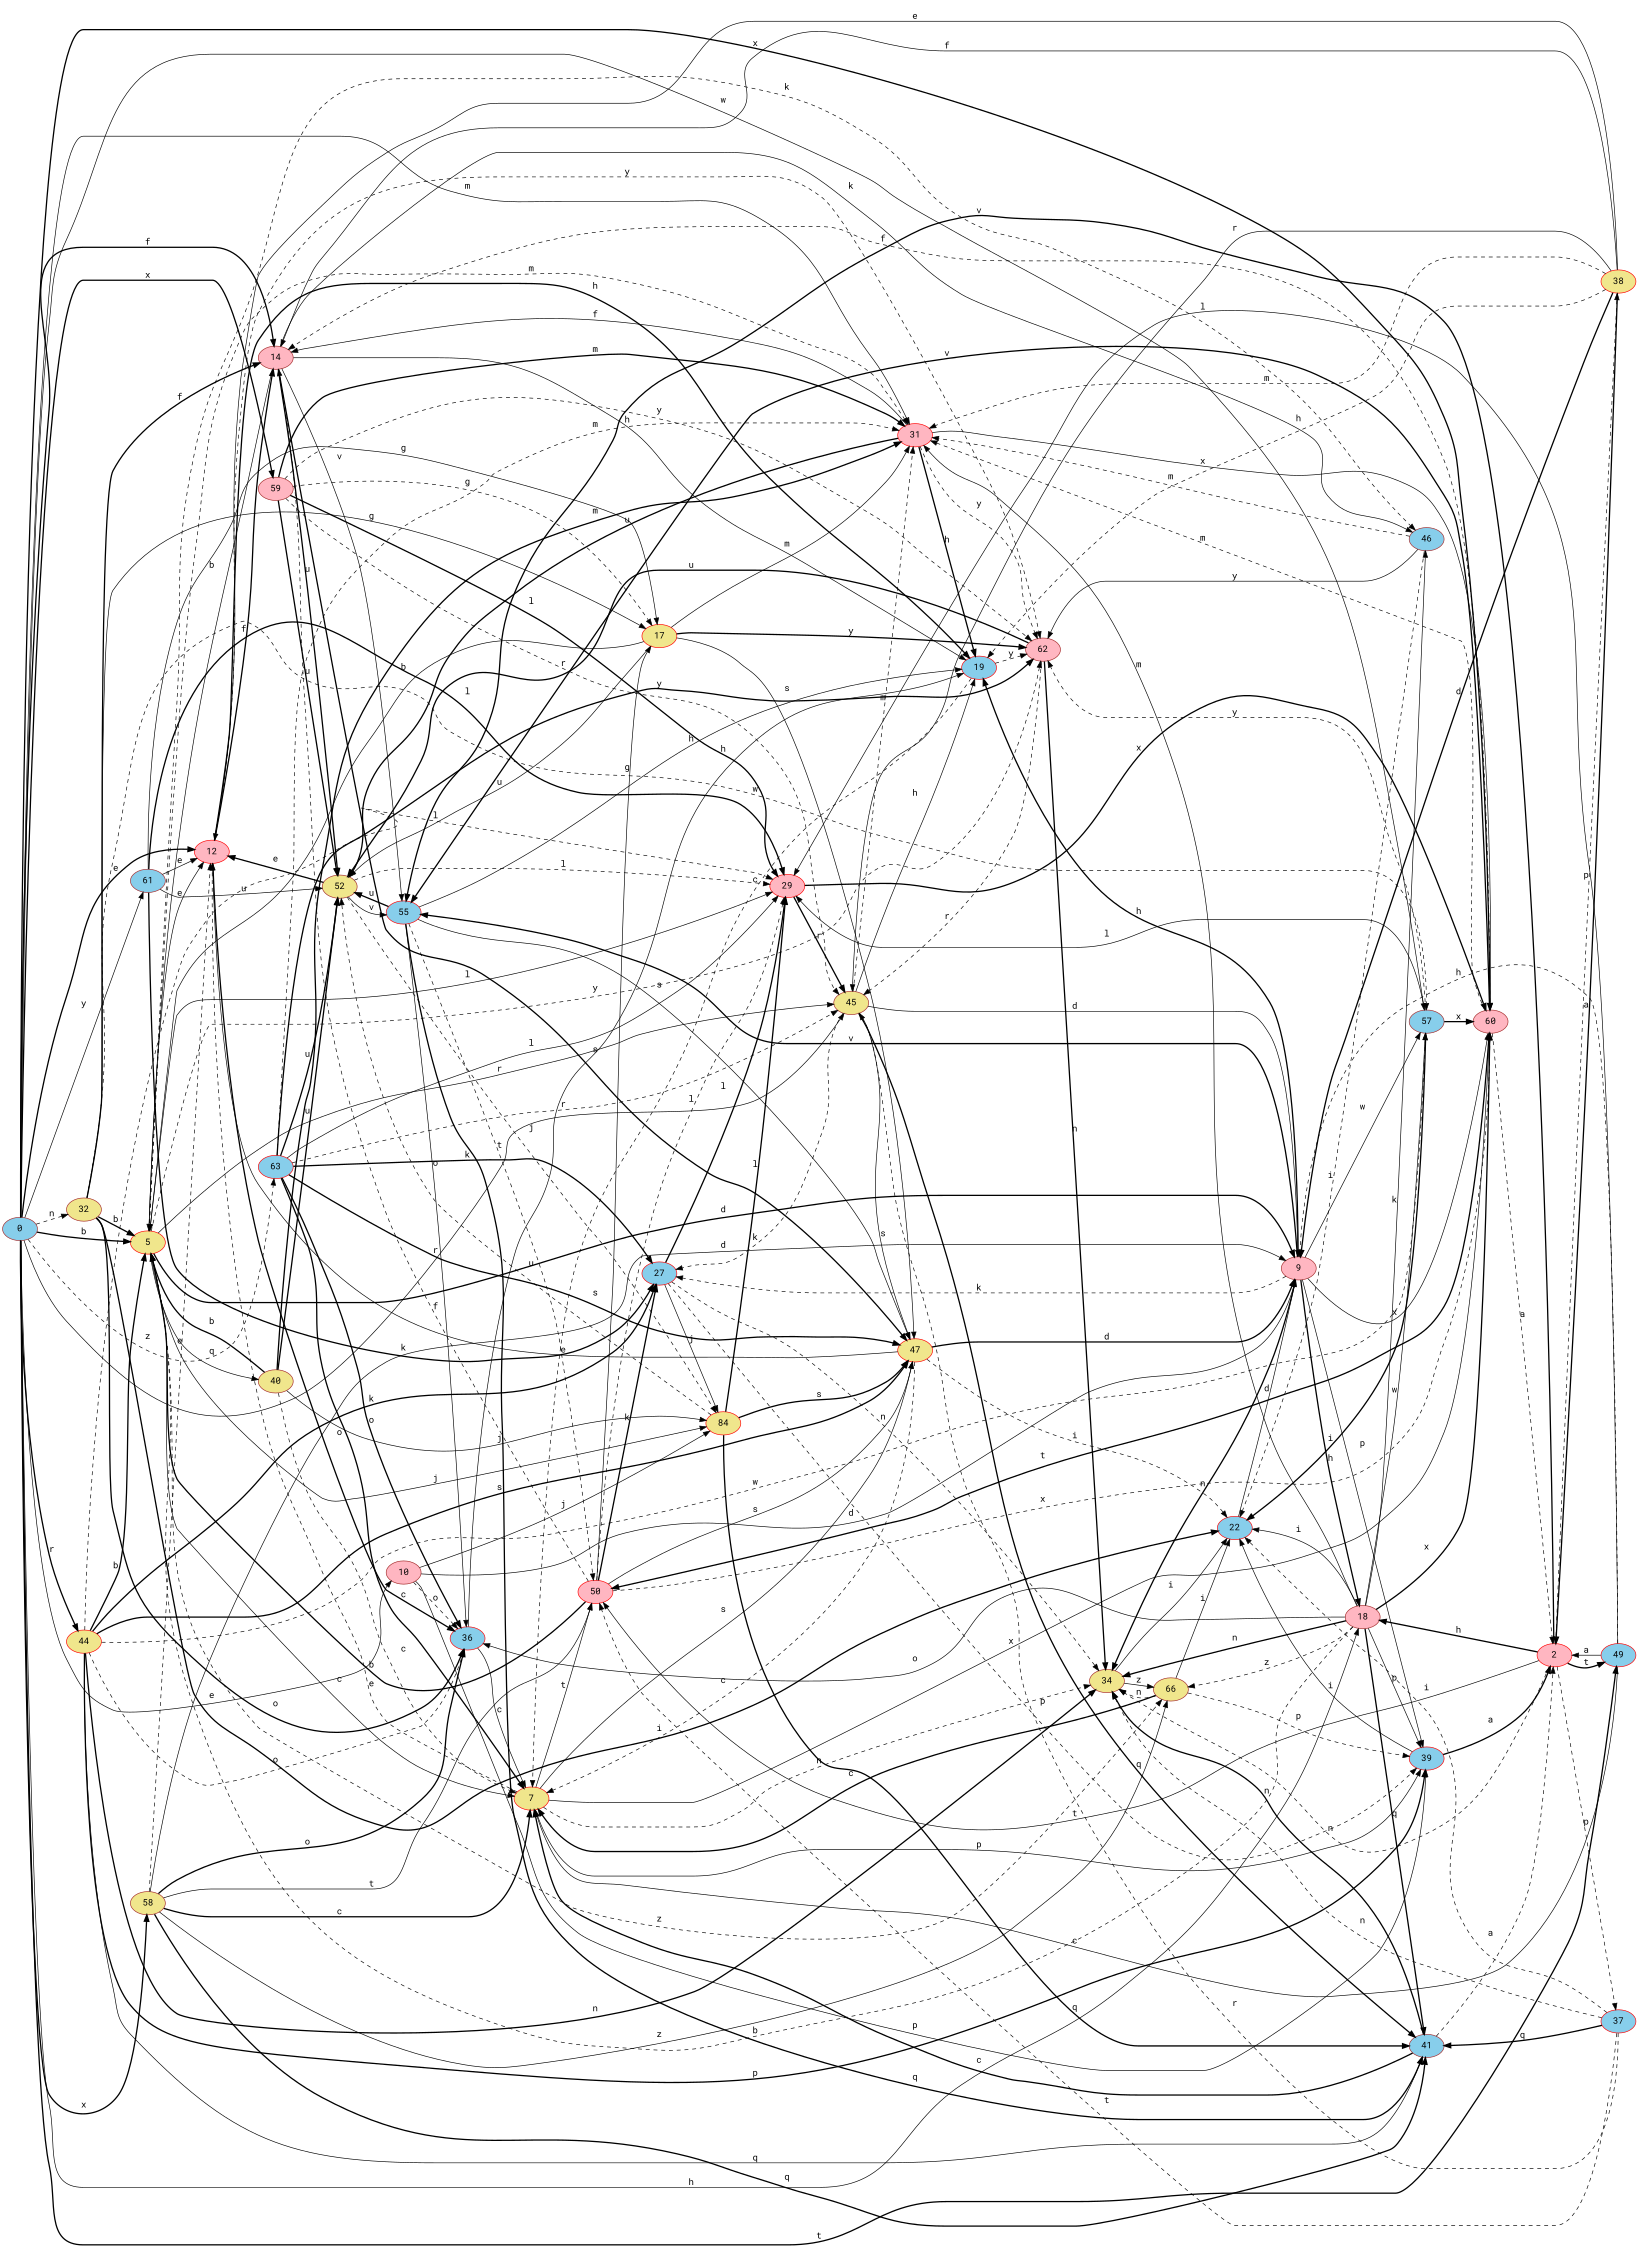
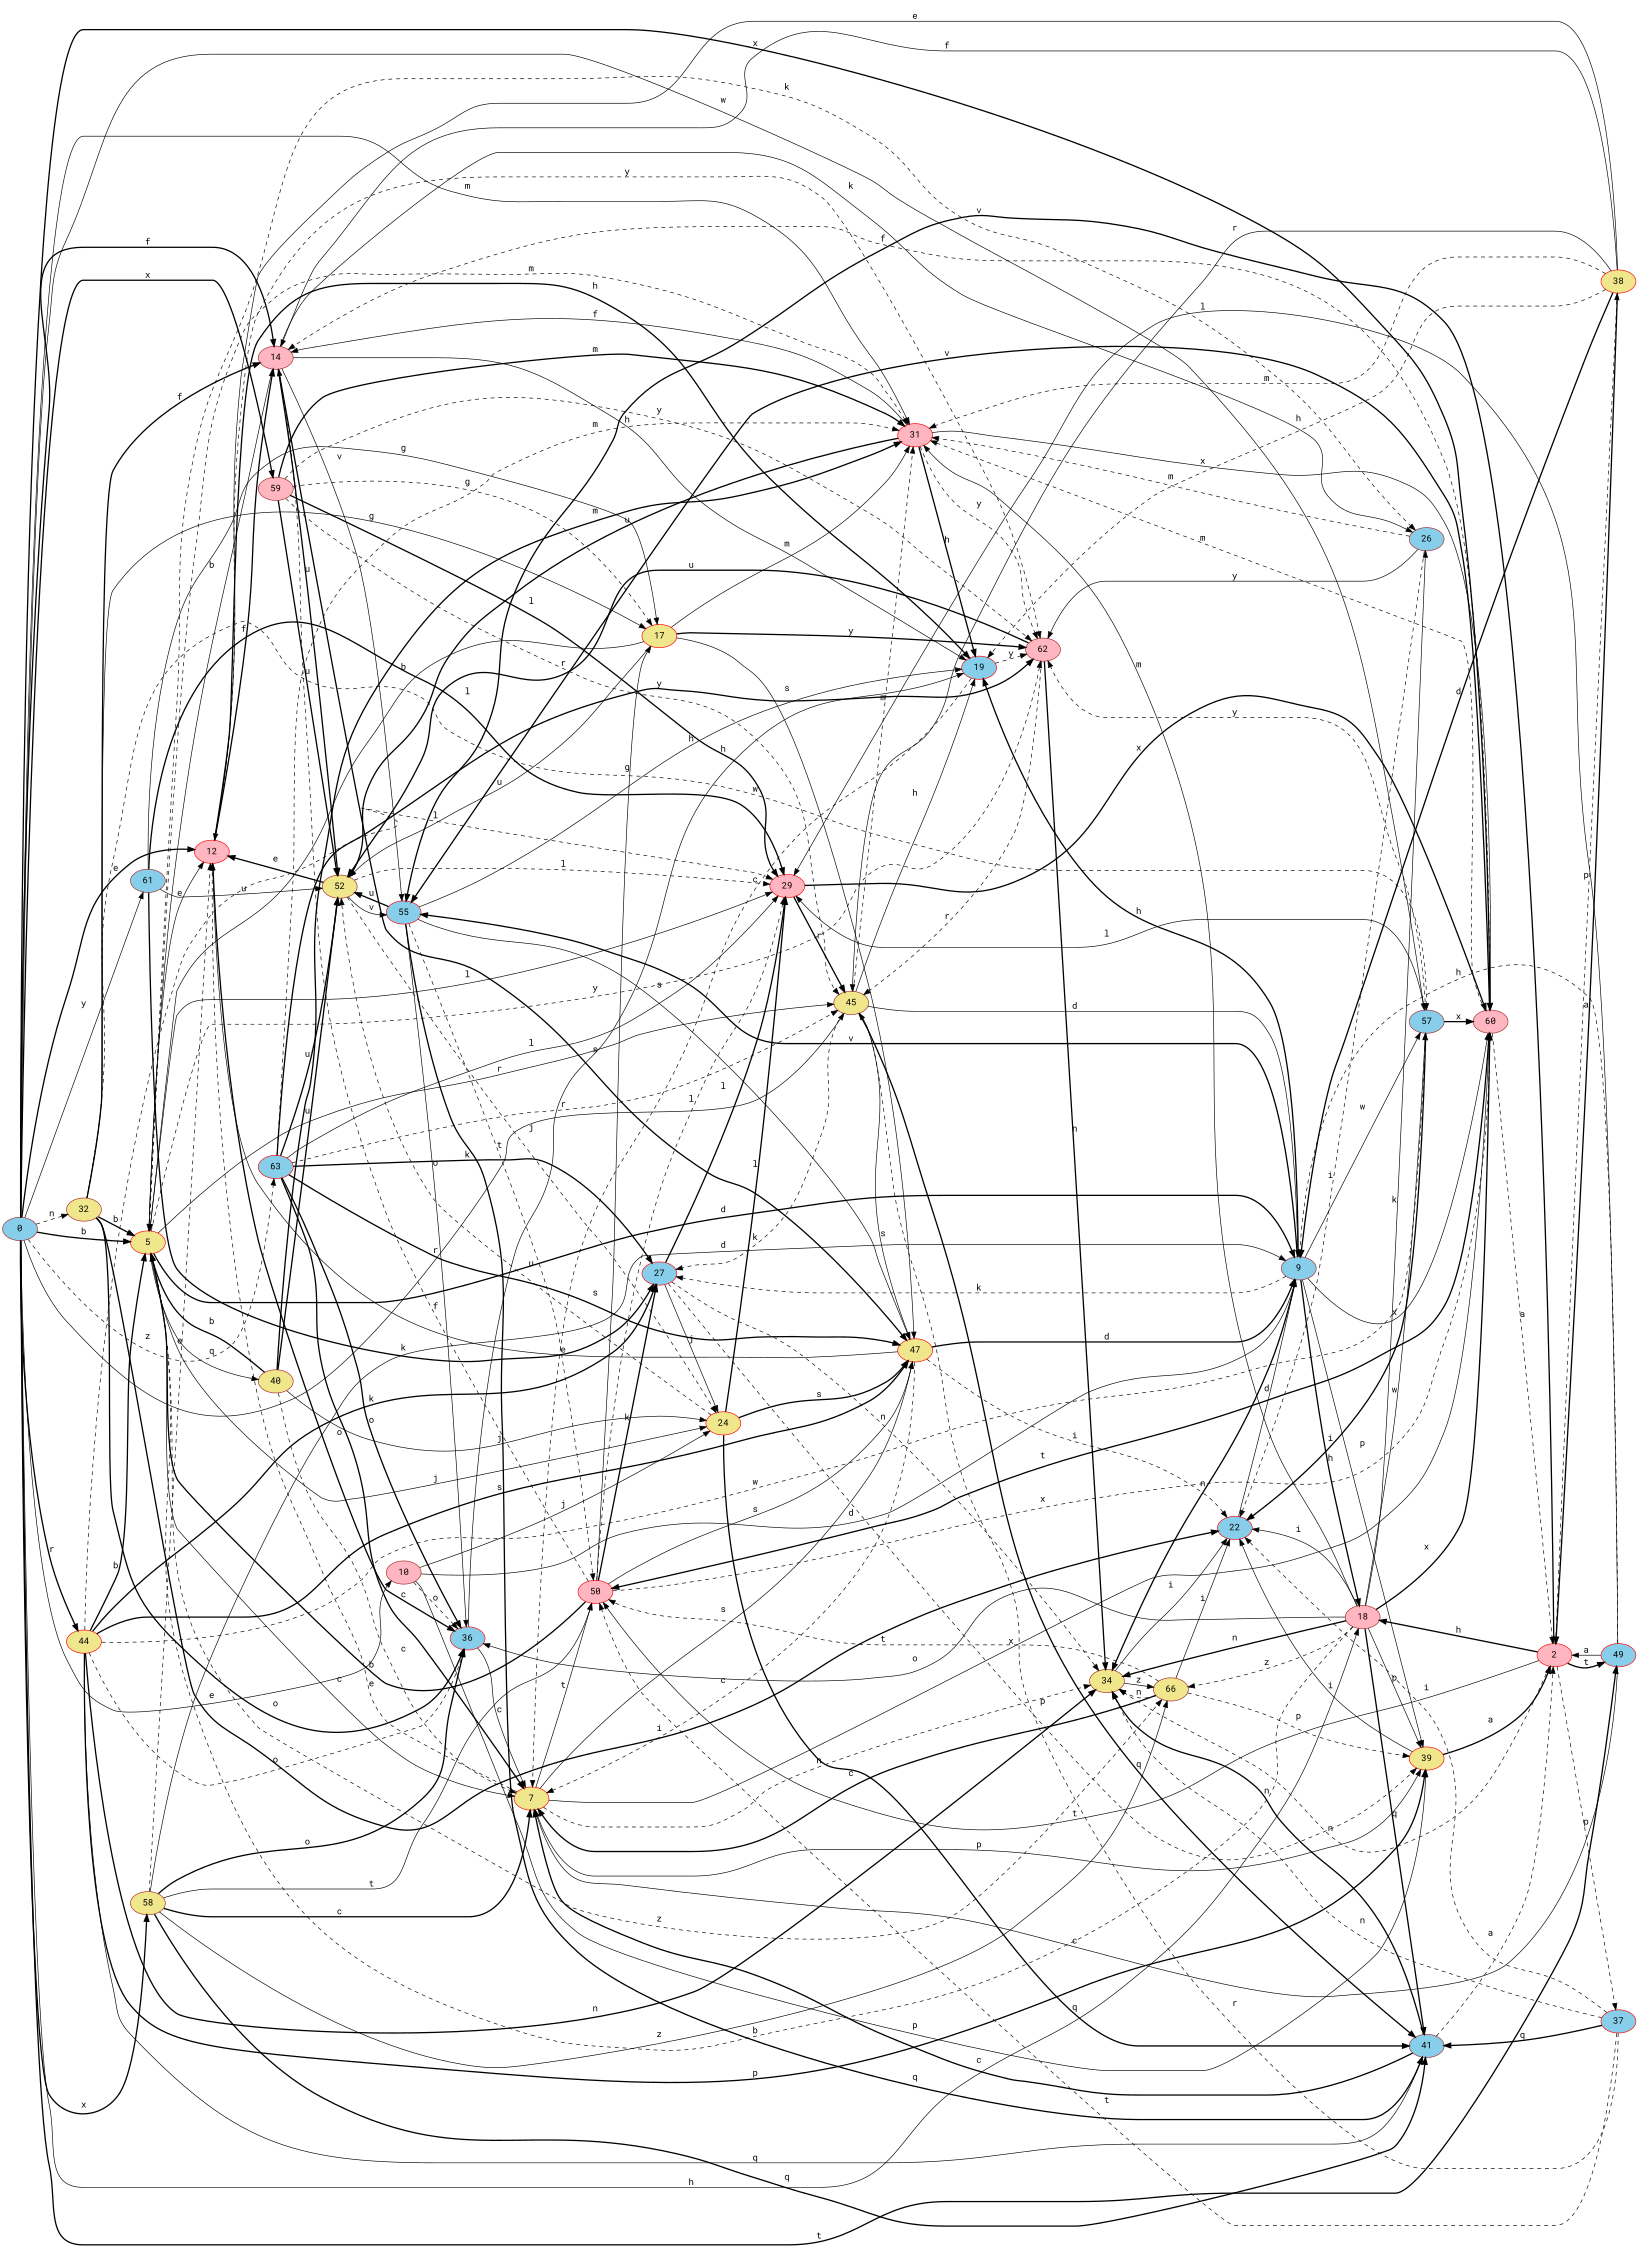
node "46": label "46" -> "26"
edge "61" -> "12": removed, label "e"
node "9": fillcolor lightpink -> skyblue
node "84": label "84" -> "24"
edge "66" -> "50": added, label "t"
node "39": fillcolor skyblue -> khaki
